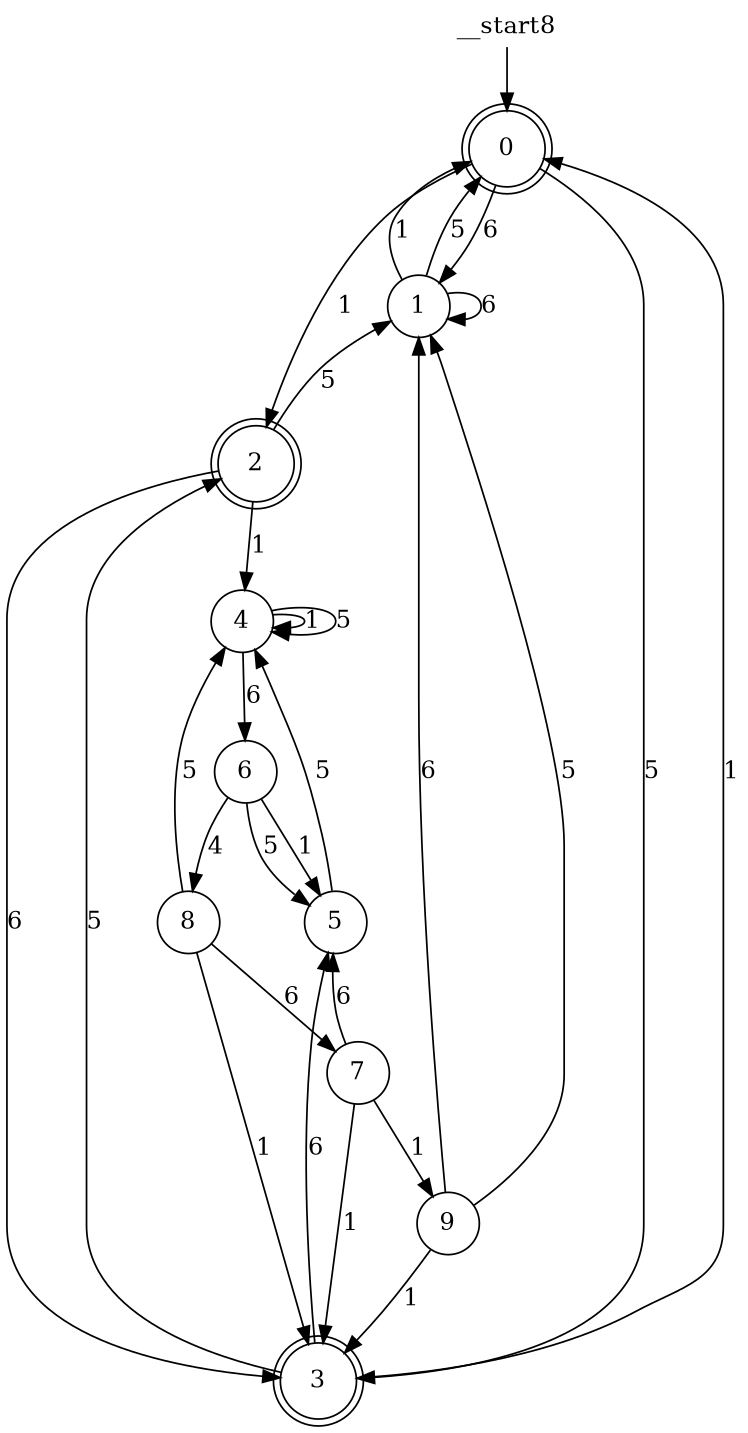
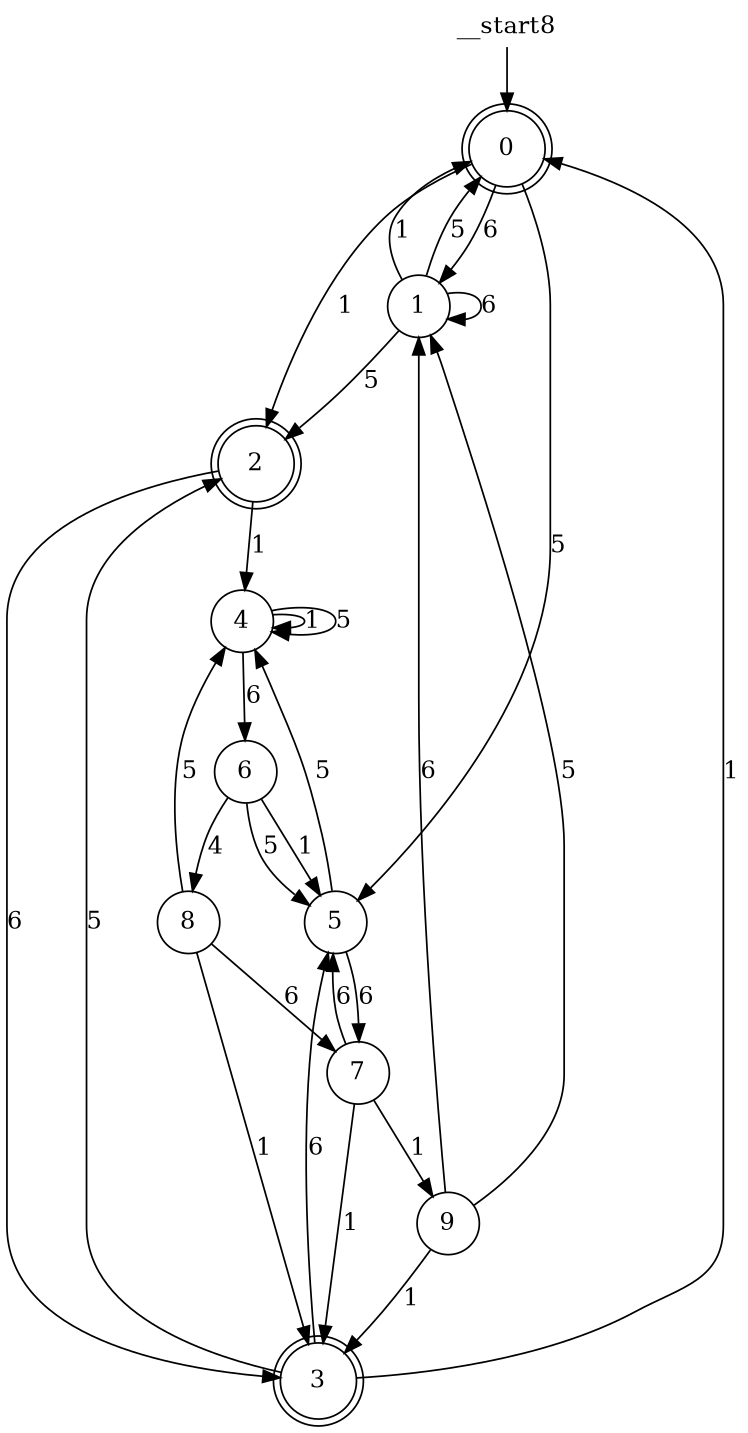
edge "2" -> "1": reversed
edge "0" -> "3": now "0" -> "5"
edge "5" -> "7": added, label "6"
